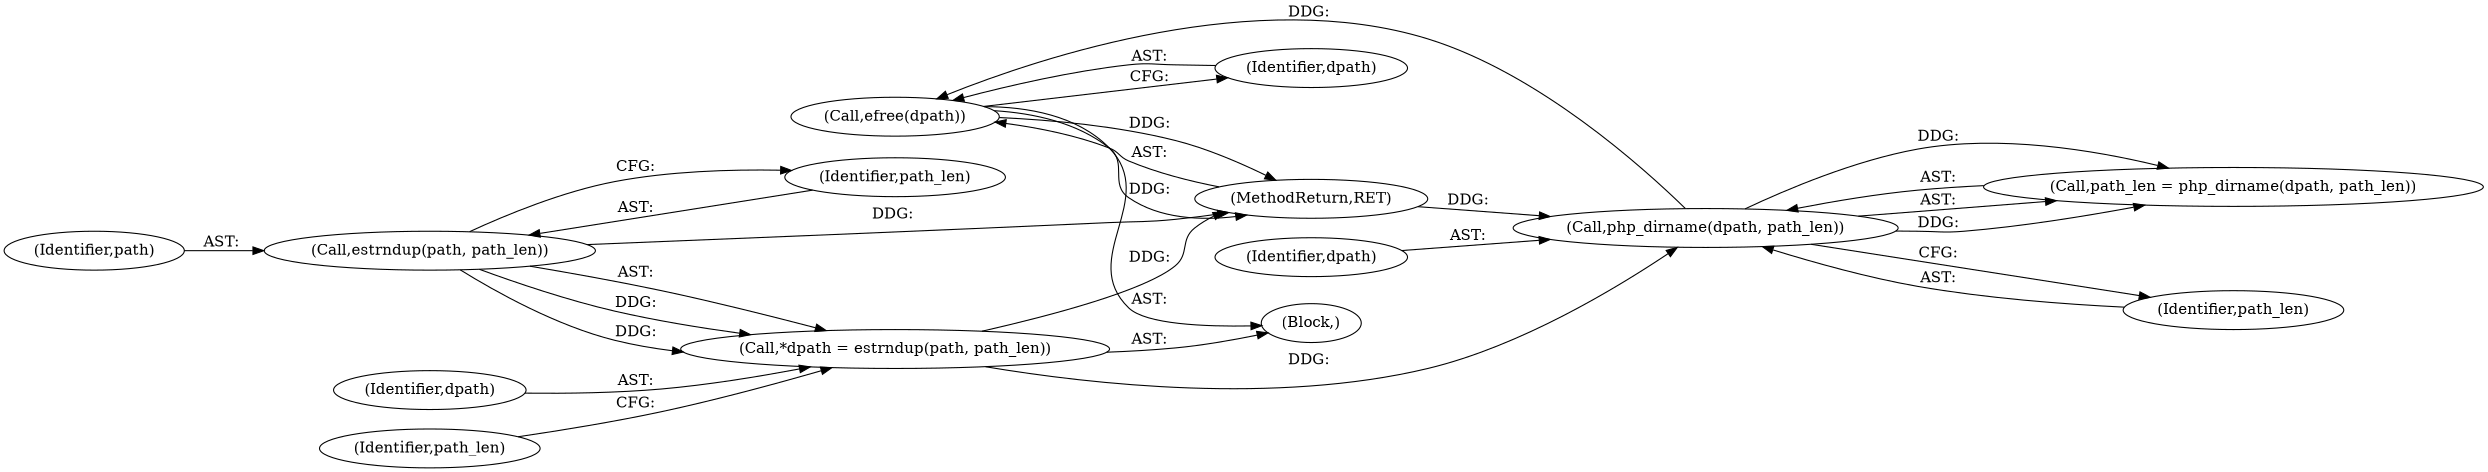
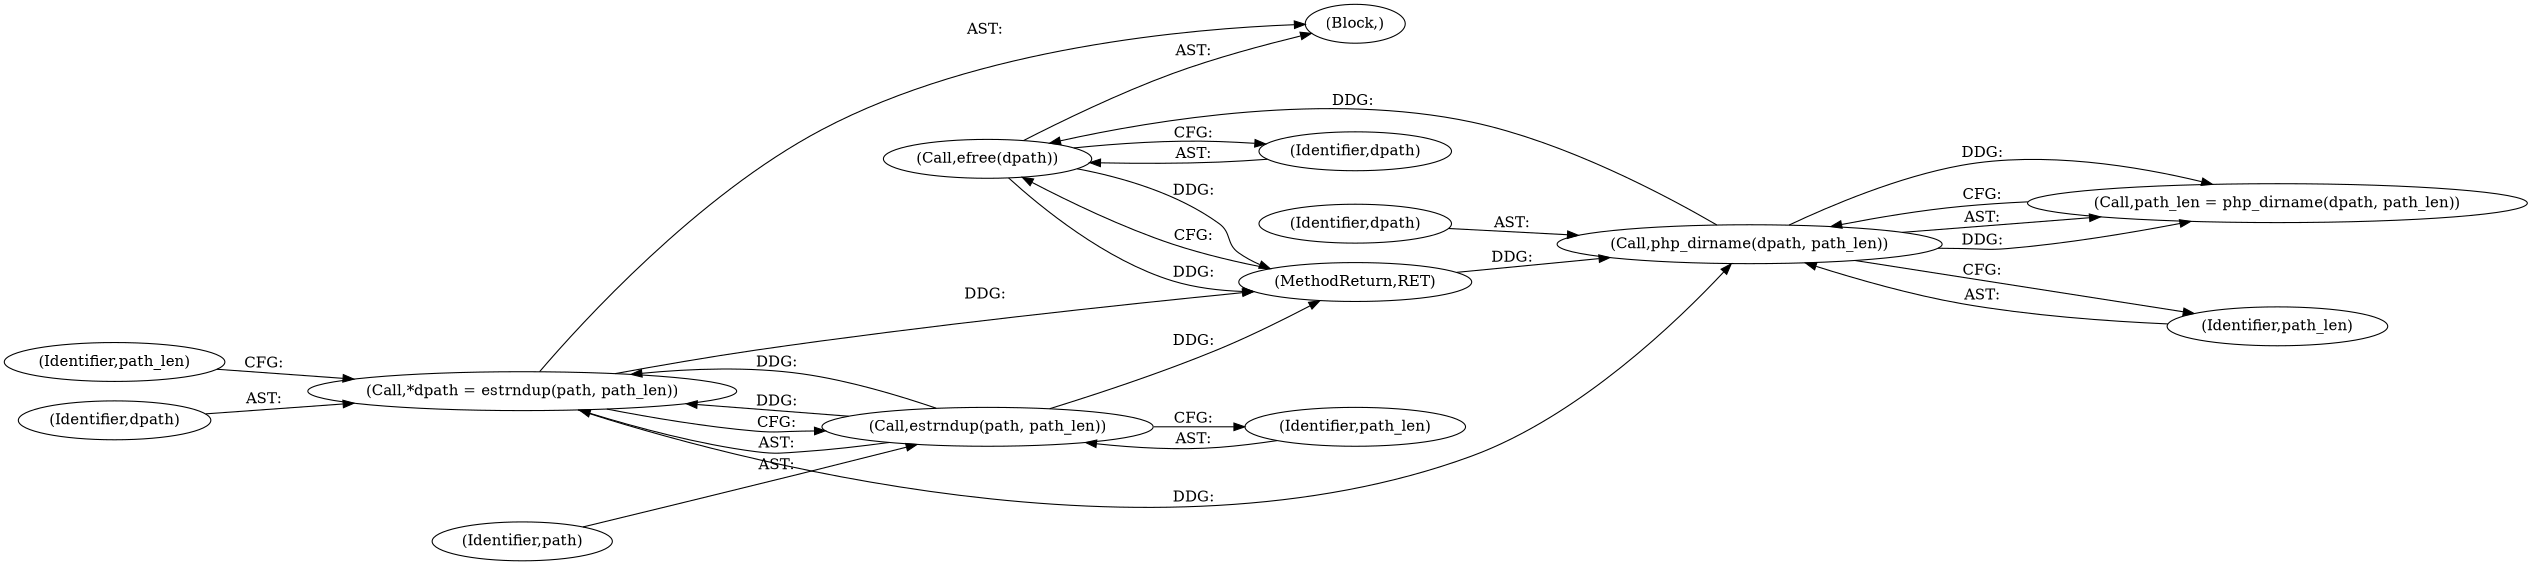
edge "(MethodReturn,RET)" -> "(Call,efree(dpath))": label "AST: " -> "CFG: "
edge "(Call,path_len = php_dirname(dpath, path_len))" -> "(Call,php_dirname(dpath, path_len))": label "AST: " -> "CFG: "
edge "(Call,*dpath = estrndup(path, path_len))" -> "(Call,estrndup(path, path_len))": added, label "CFG:"
